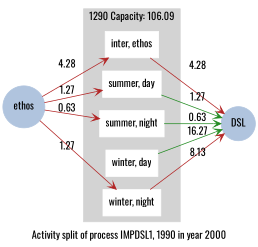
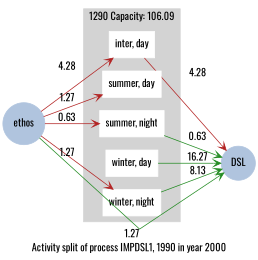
node "inter, ethos": label "inter, ethos" -> "inter, day"
edge "summer, day" -> "DSL": now "ethos" -> "DSL"
edge "winter, night" -> "DSL": color firebrick -> forestgreen
